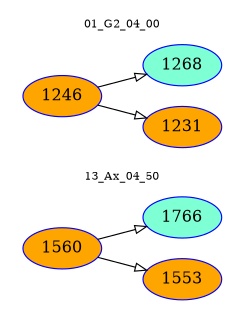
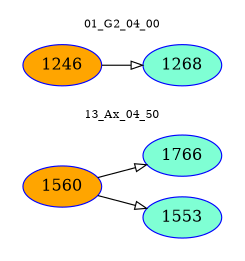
node "1231": removed
node "1553": fillcolor orange -> aquamarine
